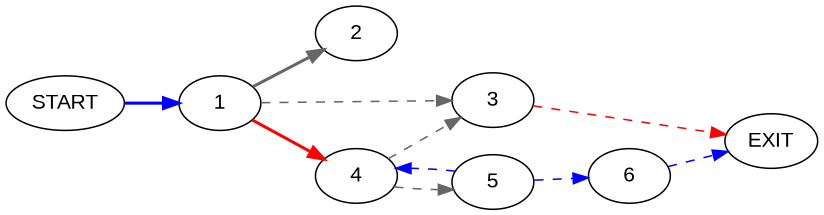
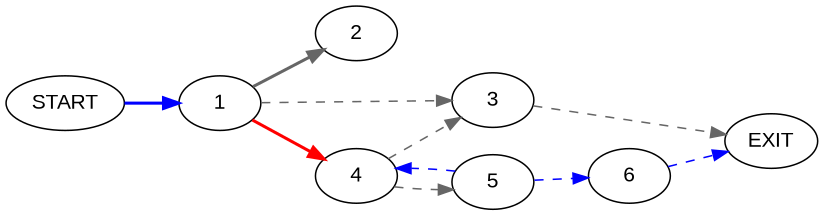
edge "3" -> "EXIT": color red -> gray40
